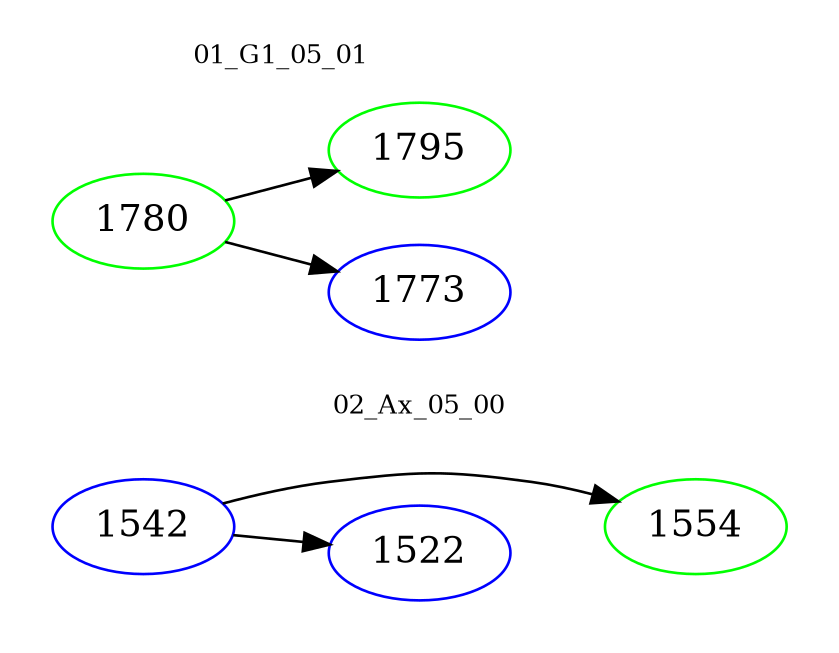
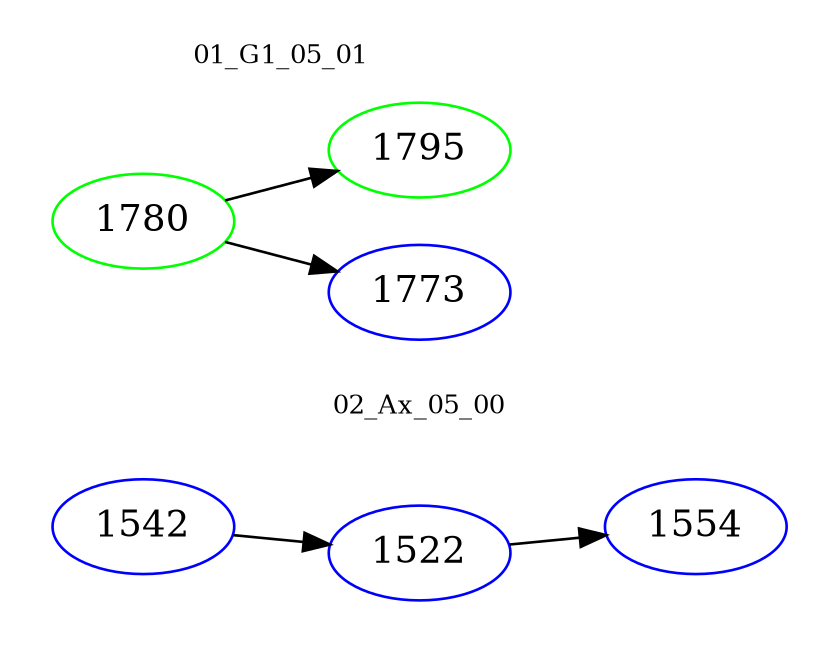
edge "1542" -> "1554": now "1522" -> "1554"
node "1554": color green -> blue
